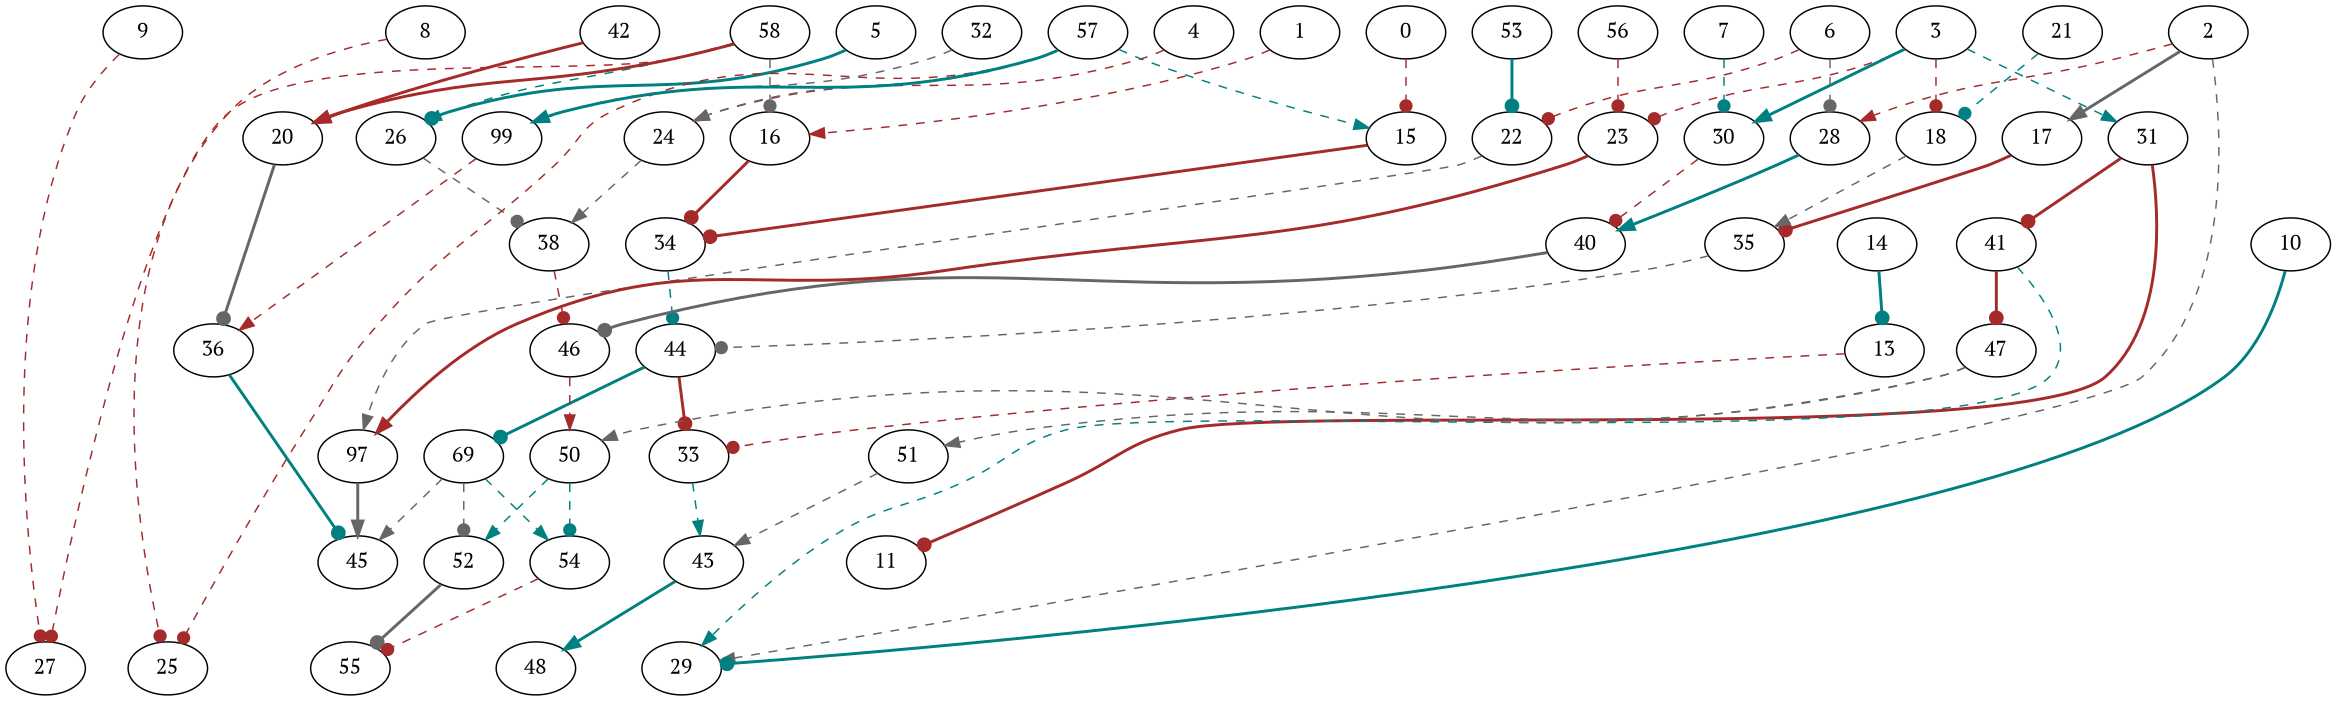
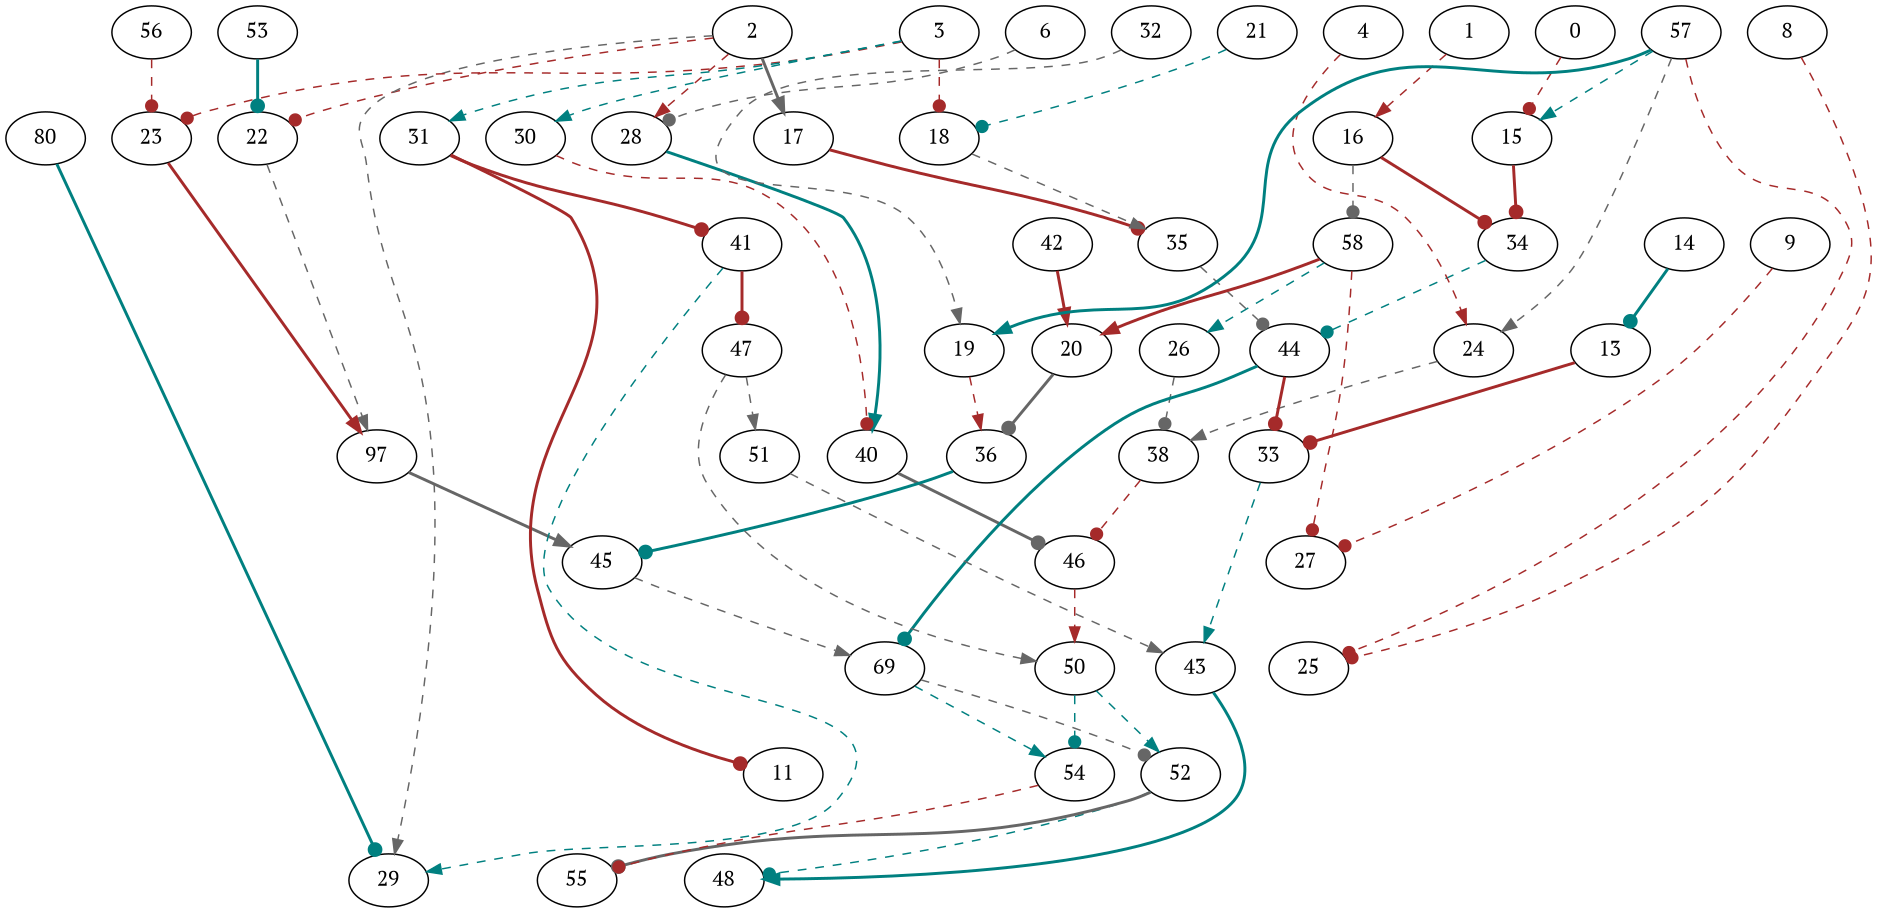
node "5": removed
node "7": removed
edge "58" -> "16": reversed
edge "6" -> "22": now "2" -> "22"
edge "3" -> "30": style bold -> dashed
node "99": label "99" -> "19"
node "10": label "10" -> "80"
edge "13" -> "33": style dashed -> bold
edge "69" -> "45": reversed
edge "52" -> "48": added
